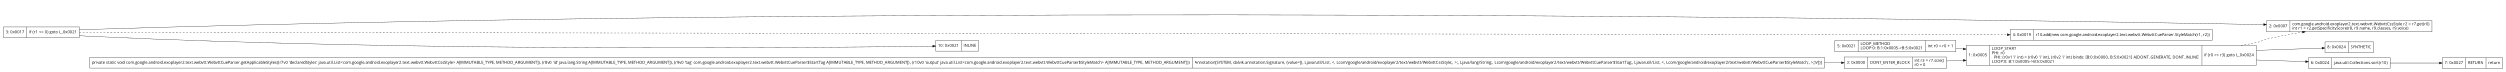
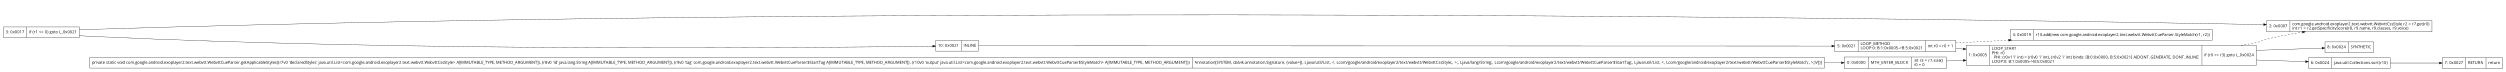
edge "3: 0x0017" -> "4: 0x0019": now "5: 0x0021" -> "4: 0x0019"
edge "10: 0x0021" -> "5: 0x0021": added
node "0: 0x0000": text "DONT_ENTER_BLOCK" -> "MTH_ENTER_BLOCK"
